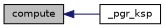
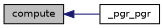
node "_pgr_ksp": label "_pgr_ksp" -> "_pgr_pgr"
